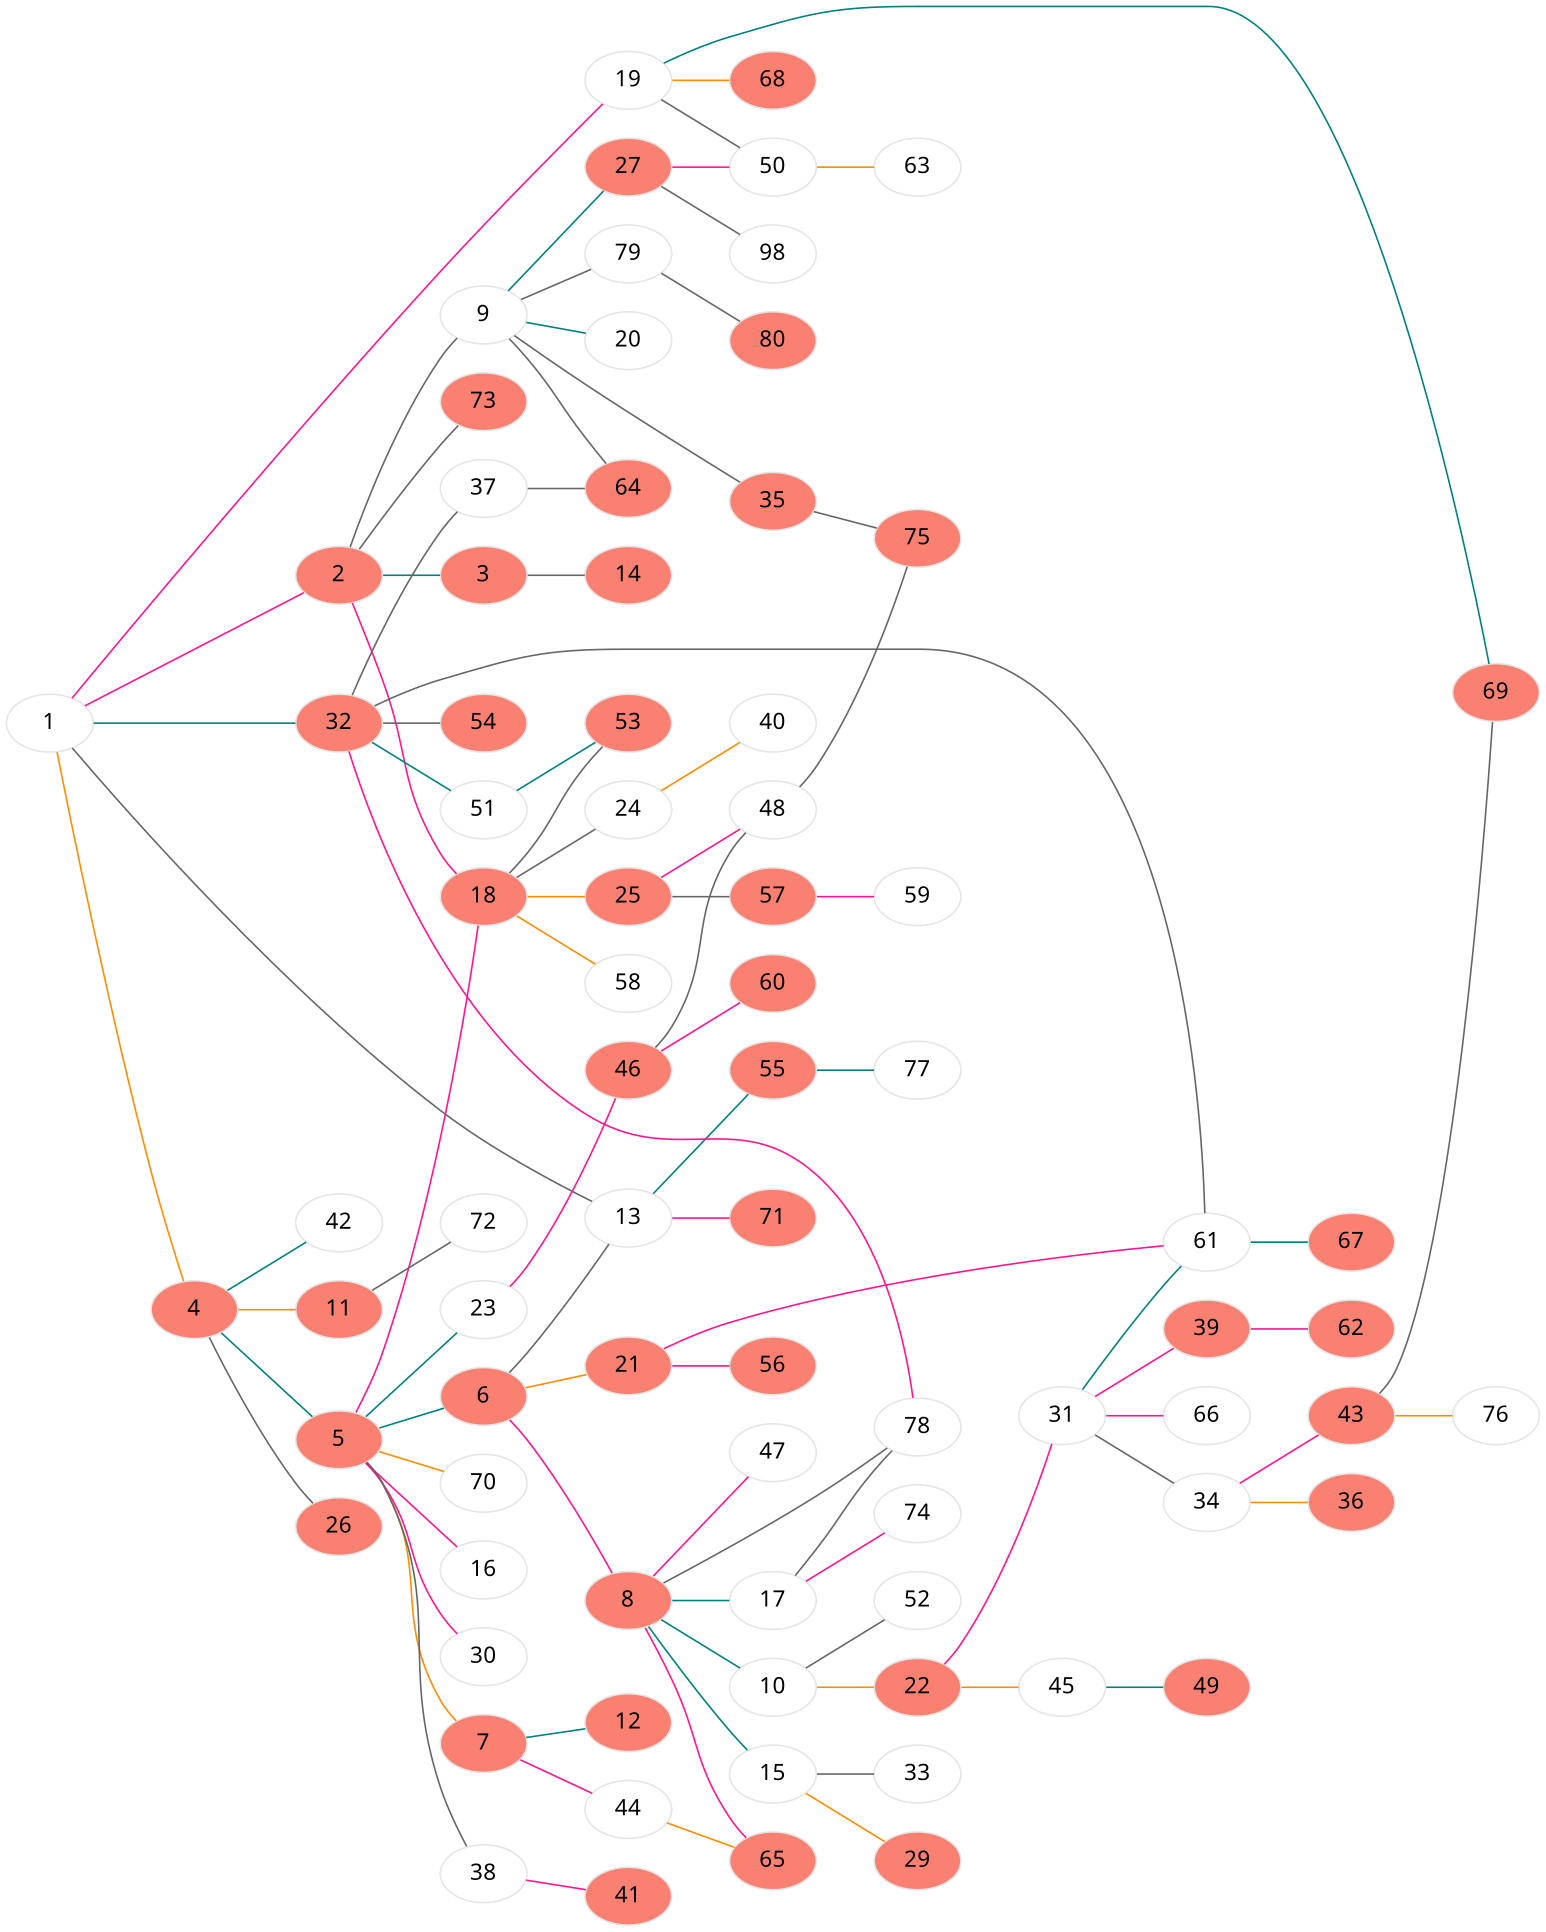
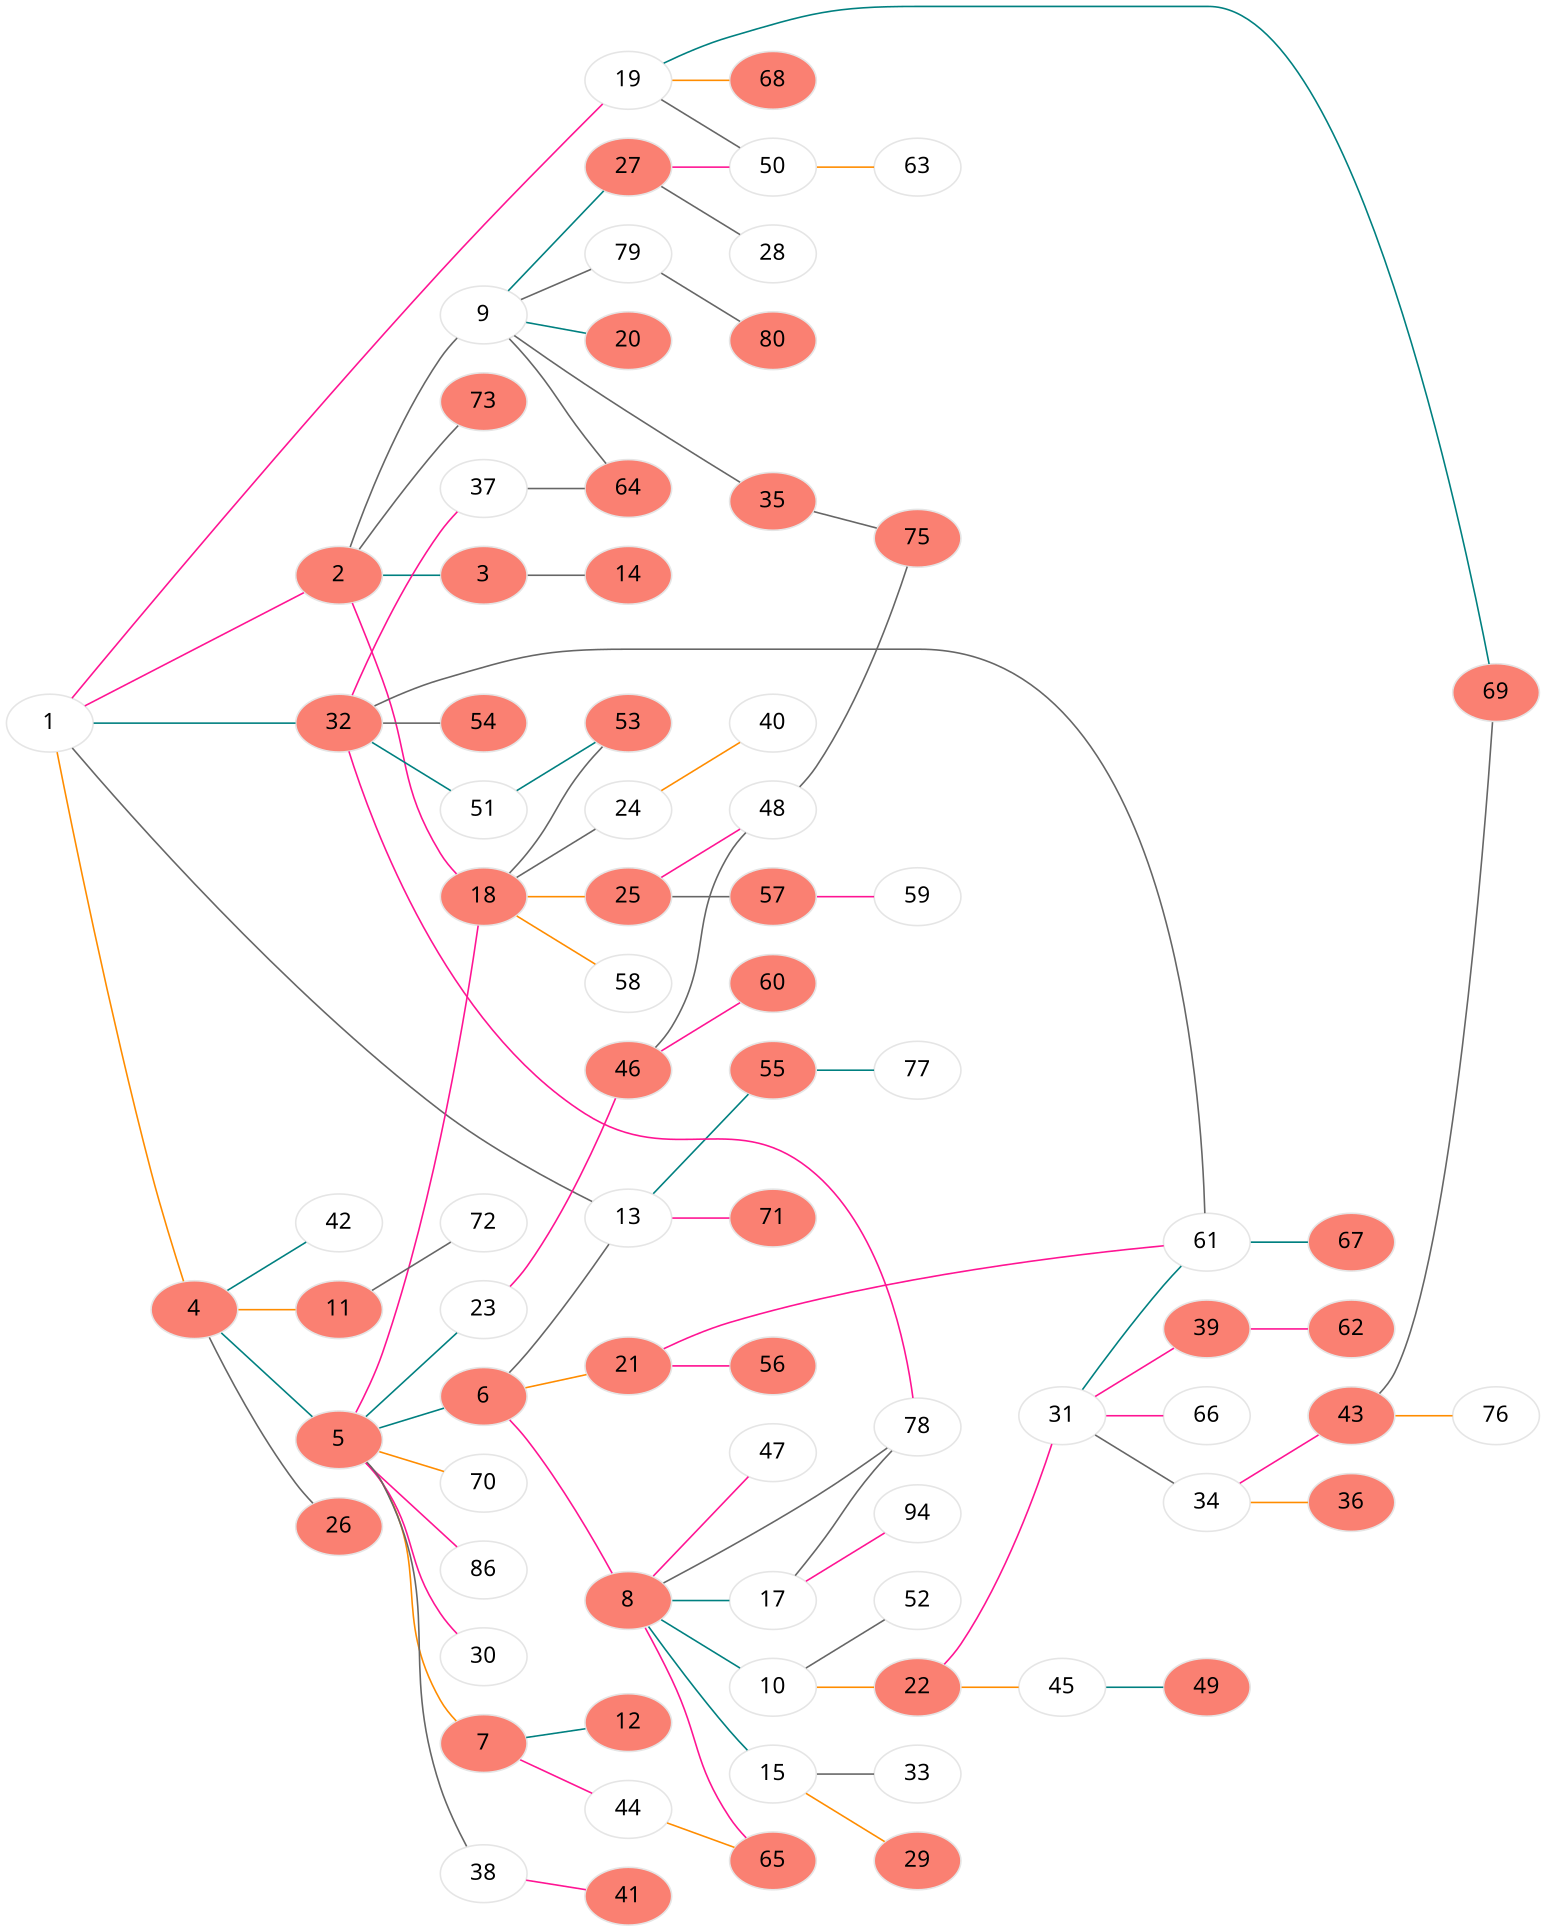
node "98": label "98" -> "28"
node "20": fillcolor white -> salmon
edge "37" -- "32": color gray40 -> deeppink
node "74": label "74" -> "94"
node "16": label "16" -> "86"
